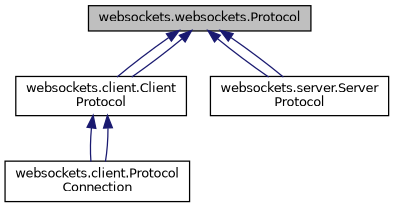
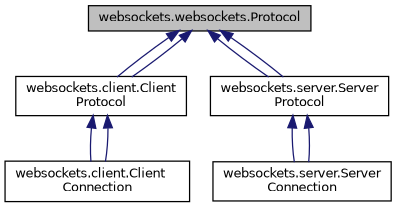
node "websockets.client.Protocol Connection": label "websockets.client.Protocol Connection" -> "websockets.client.Client Connection"
node "websockets.server.Server Connection": added
